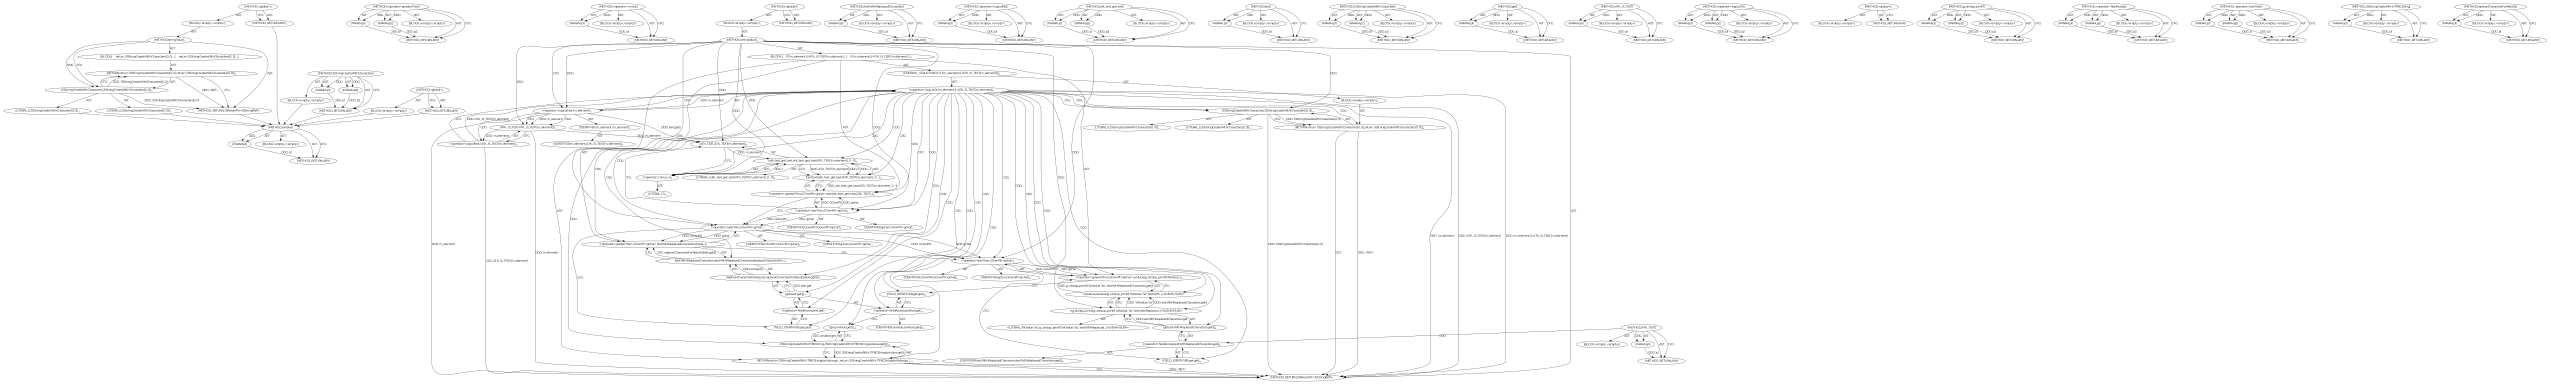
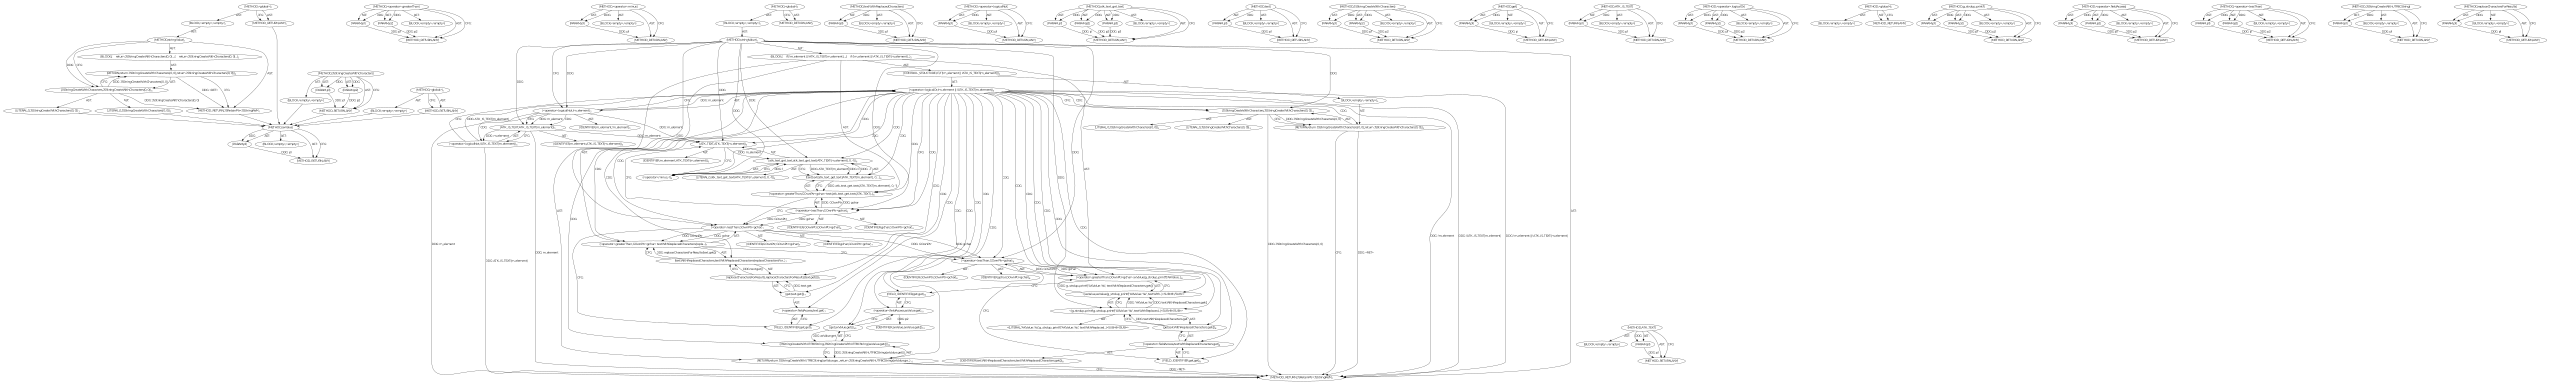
node "(PARAM,p3)": added
edge "(<operator>.logicalNot,!m_element)" -> "(ATK_TEXT,ATK_TEXT(m_element))": label "DDG: text.get()" -> "DDG: m_element"
edge "(IDENTIFIER,m_element,!m_element)" -> "(IDENTIFIER,m_element,ATK_IS_TEXT(m_element))": now "(ATK_IS_TEXT,ATK_IS_TEXT(m_element))" -> "(IDENTIFIER,m_element,ATK_IS_TEXT(m_element))"
edge "(<operator>.logicalOr,!m_element || !ATK_IS_TEXT(m_element))" -> "(ATK_TEXT,ATK_TEXT(m_element))": added, label "CDG:"
node "(IDENTIFIER,m_element,ATK_TEXT(m_element))": added
node "(LITERAL,1,-1)": removed
edge "(get,text.get())" -> "(<operator>.fieldAccess,axValue.get)": now "(get,axValue.get())" -> "(<operator>.fieldAccess,axValue.get)"
edge "(<operator>.fieldAccess,text.get)" -> "(get,text.get())": removed, label "CFG:"
edge "(<operator>.fieldAccess,axValue.get)" -> "(IDENTIFIER,axValue,axValue.get())": label "AST: " -> "DDG: p2"
edge "(METHOD,ATK_TEXT)" -> "(<operator>.fieldAccess,textWithReplacedCharacters.get)": now "(<operator>.logicalOr,!m_element || !ATK_IS_TEXT(m_element))" -> "(<operator>.fieldAccess,textWithReplacedCharacters.get)"
